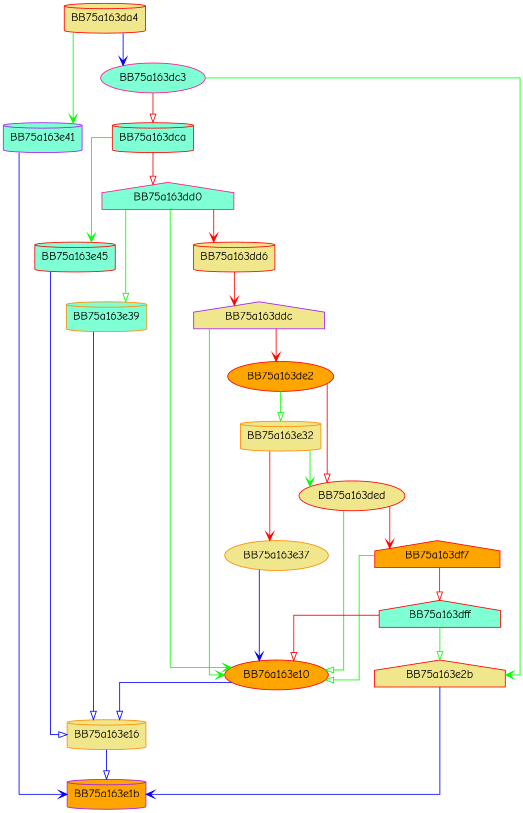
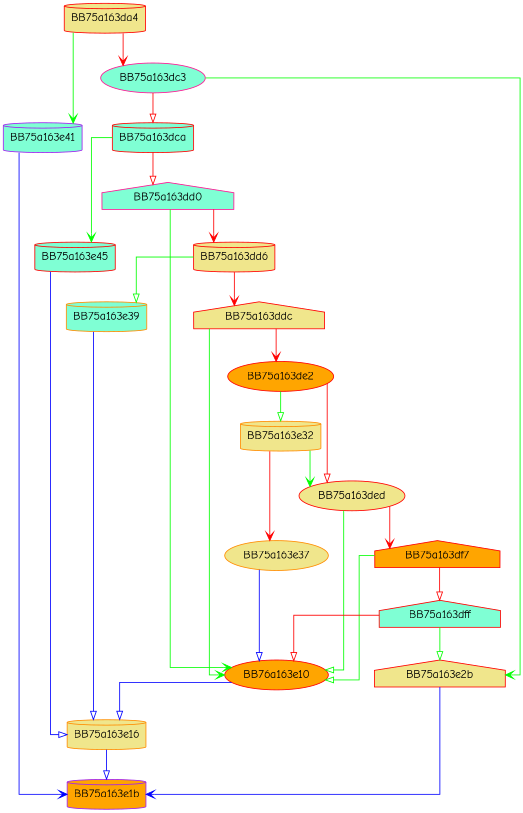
edge "BB75a163da4" -> "BB75a163dc3": color blue -> red
edge "BB75a163dd0" -> "BB75a163e39": now "BB75a163dd6" -> "BB75a163e39"
node "BB75a163ddc": color purple -> red
edge "BB75a163e37" -> "BB76a163e10": arrowhead vee -> onormal
